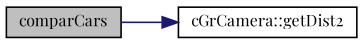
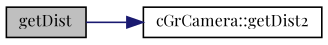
node "comparCars": label "comparCars" -> "getDist"
